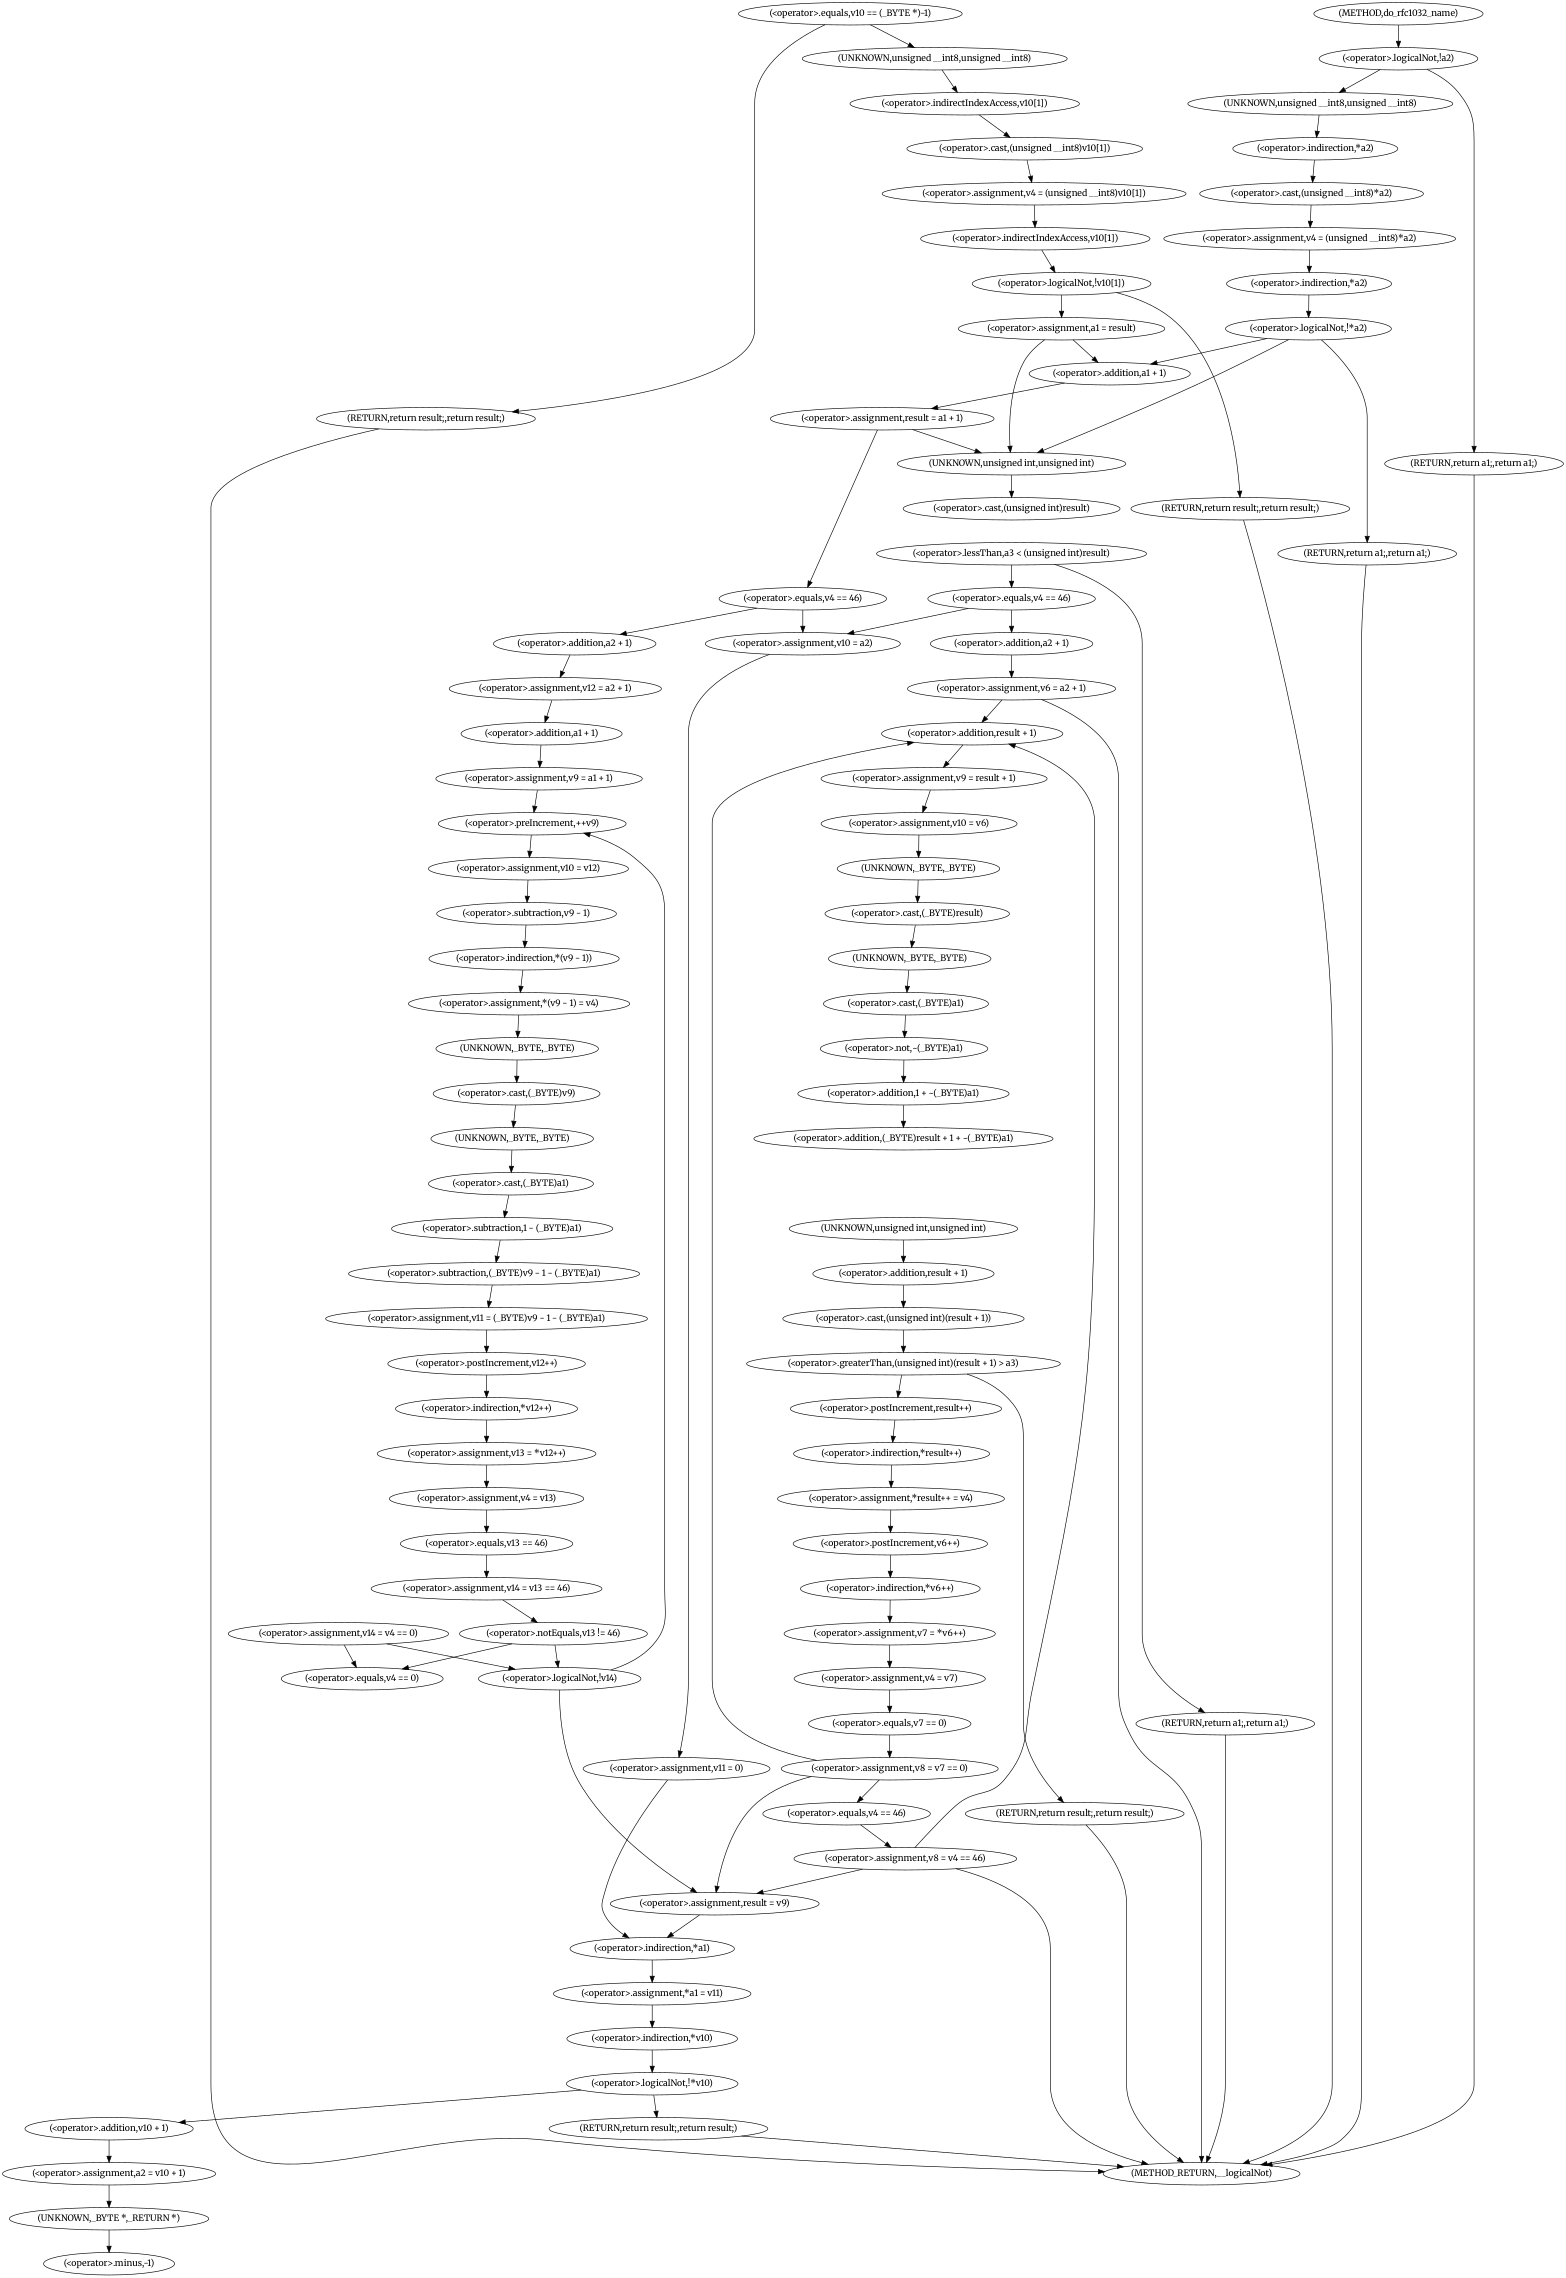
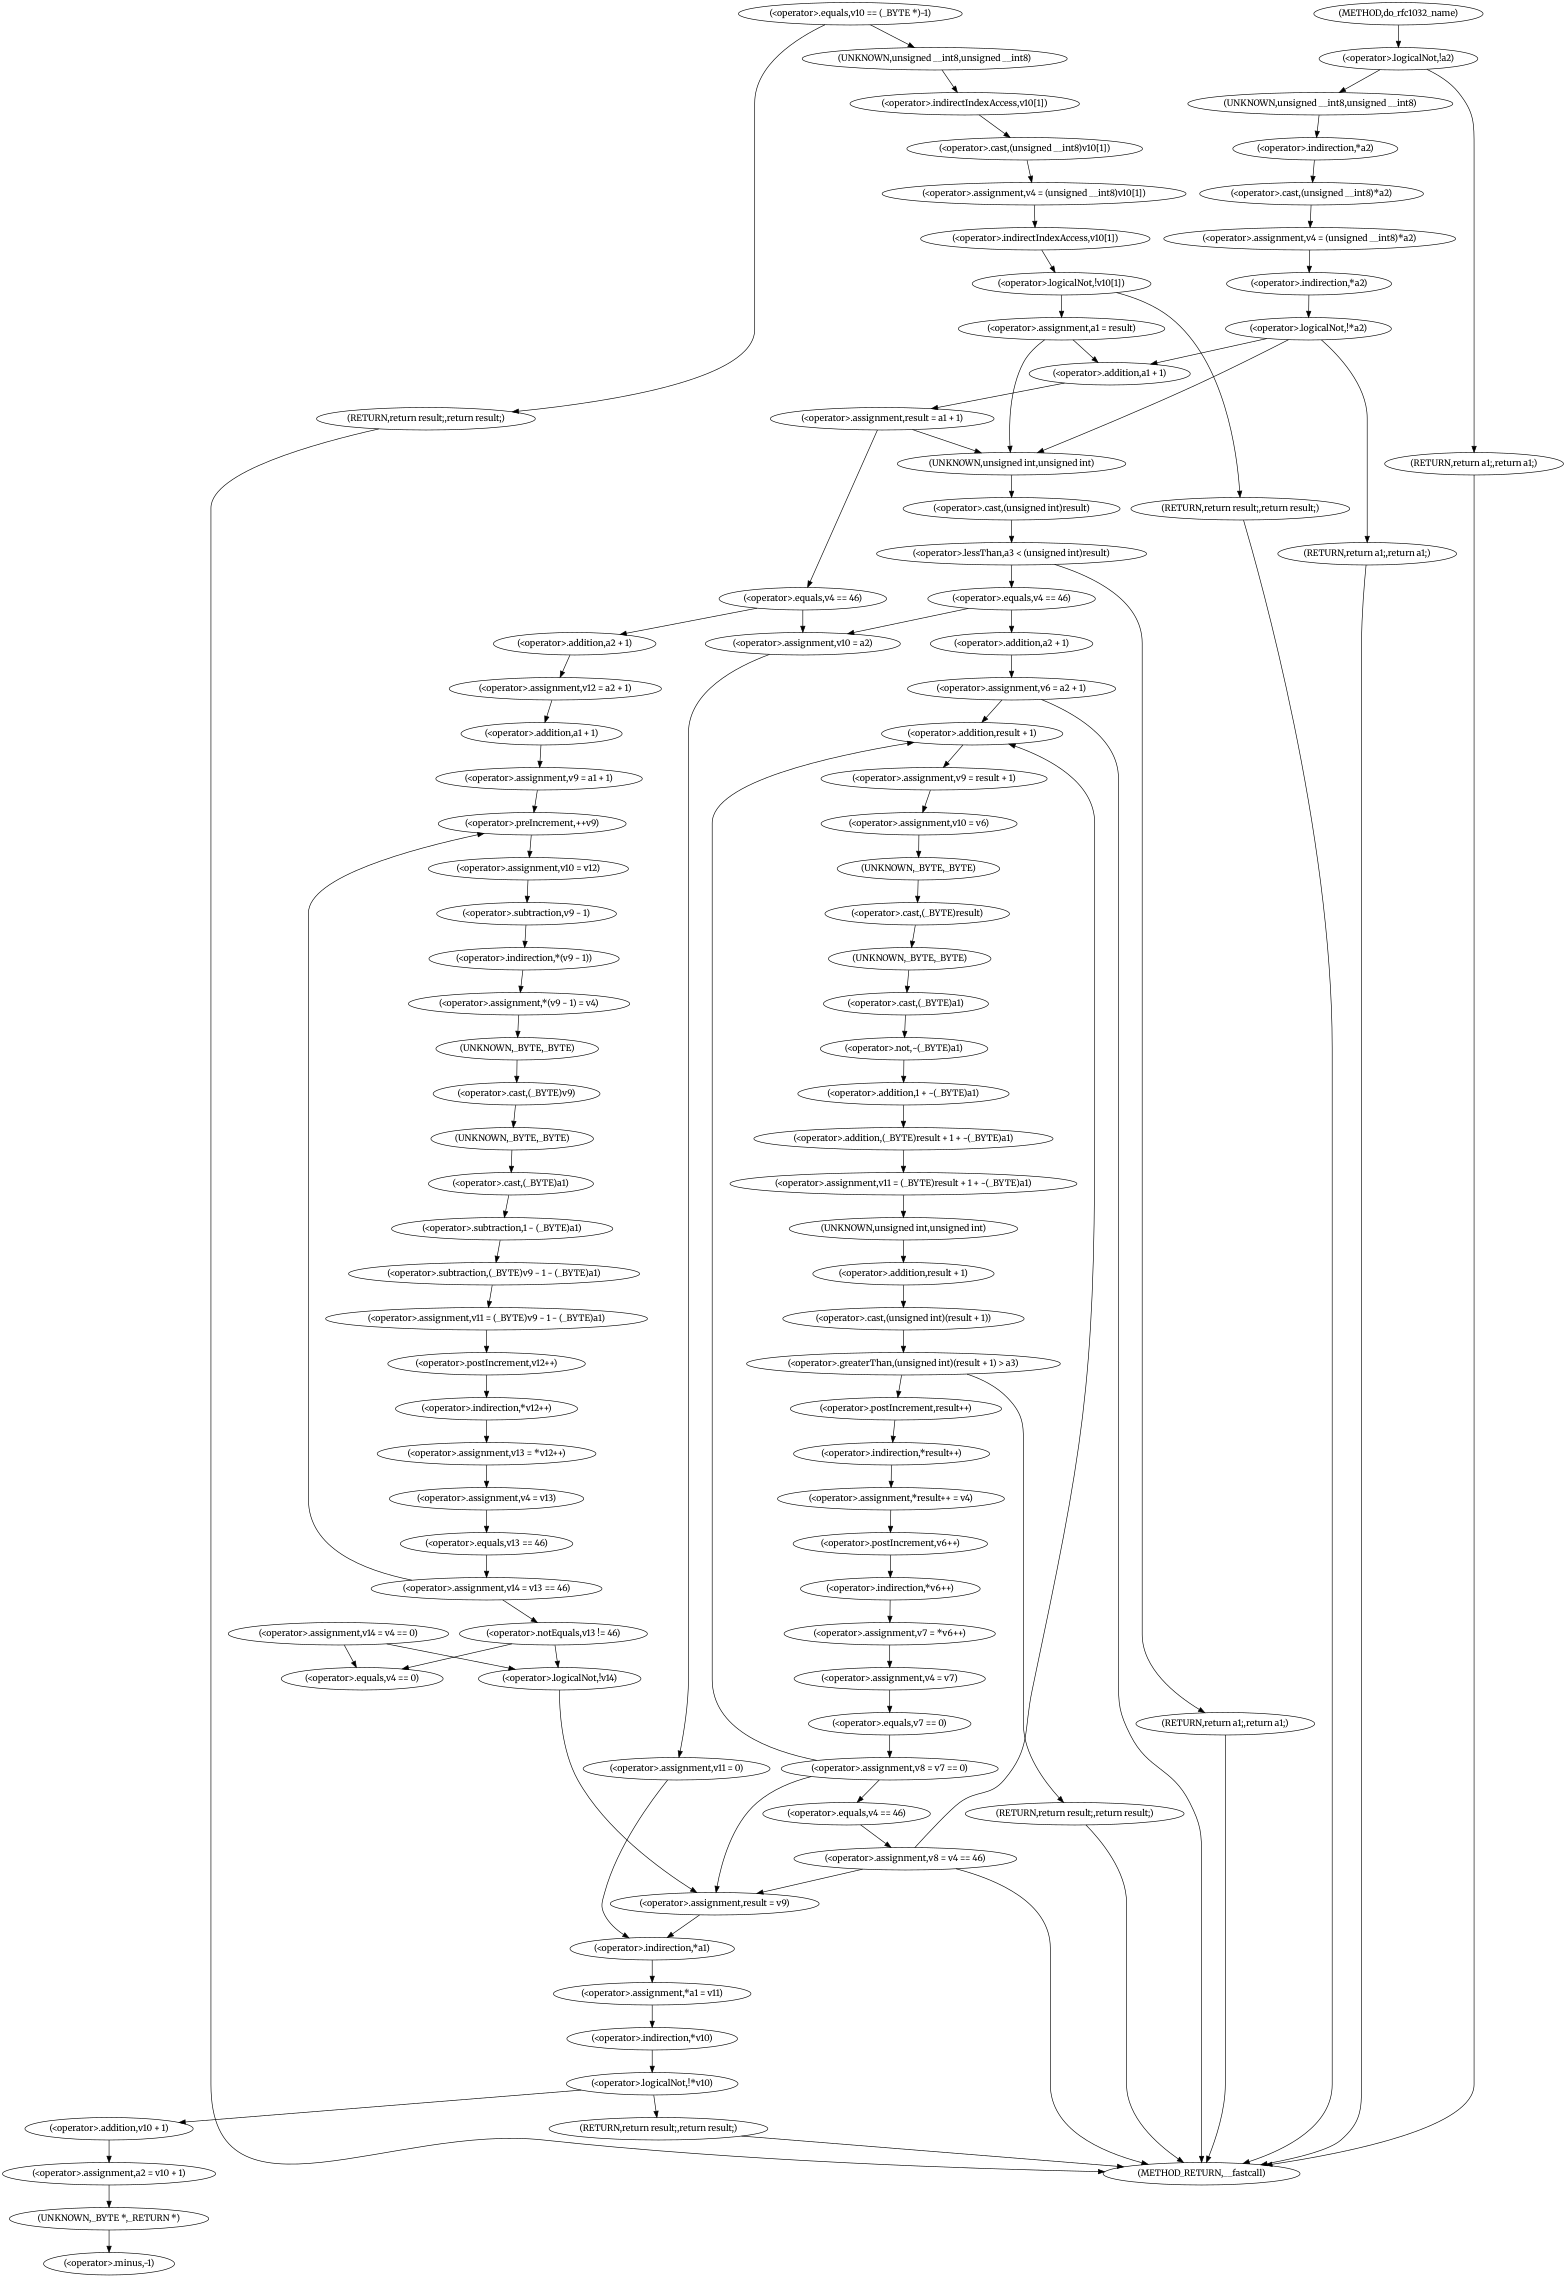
edge "(<operator>.cast,(unsigned int)result)" -> "(<operator>.lessThan,a3 < (unsigned int)result)": added
node "(<operator>.assignment,v11 = (_BYTE)result + 1 + ~(_BYTE)a1)": added
edge "(<operator>.logicalNot,!v14)" -> "(<operator>.preIncrement,++v9)": now "(<operator>.assignment,v14 = v13 == 46)" -> "(<operator>.preIncrement,++v9)"
node "(METHOD_RETURN,__logicalNot)": label "(METHOD_RETURN,__logicalNot)" -> "(METHOD_RETURN,__fastcall)"
